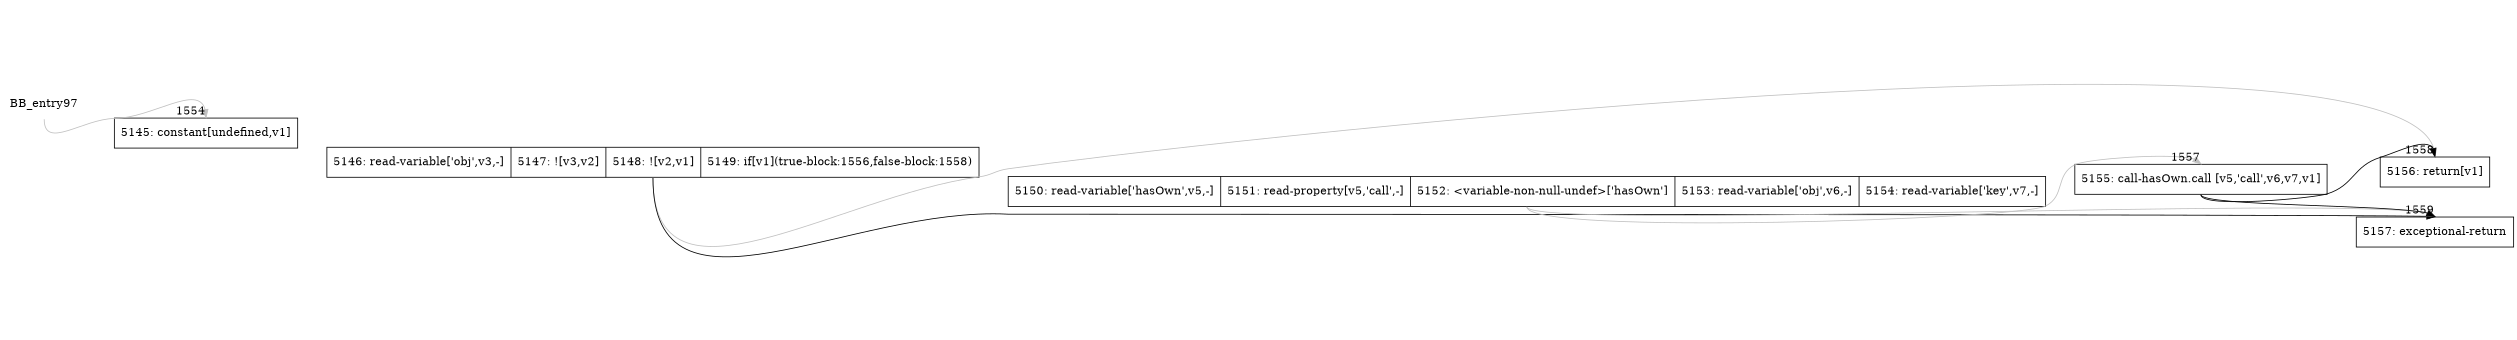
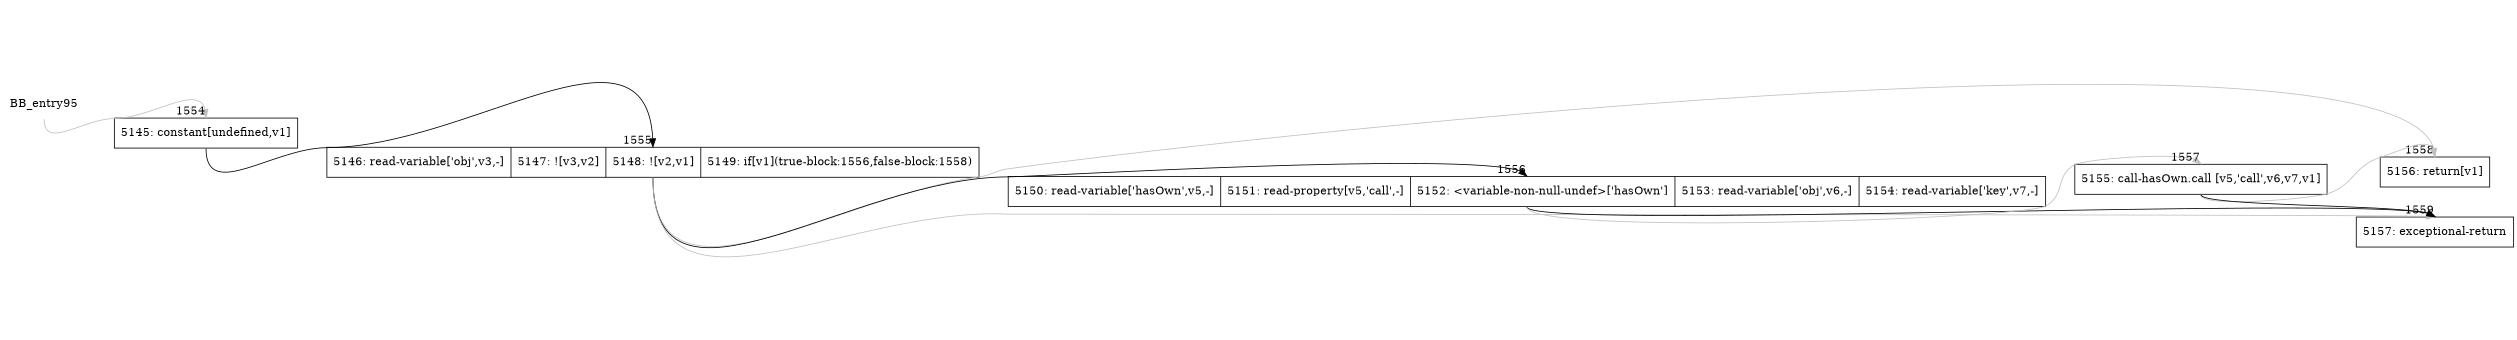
node "BB_entry97": label "BB_entry97" -> "BB_entry95"
edge "5145: constant[undefined,v1]" -> "5146: read-variable['obj',v3,-]": added
edge "5146: read-variable['obj',v3,-]" -> "5150: read-variable['hasOwn',v5,-]": added
edge "5155: call-hasOwn.call [v5,'call',v6,v7,v1]" -> "5156: return[v1]": color black -> gray
edge "5150: read-variable['hasOwn',v5,-]" -> "5157: exceptional-return": color gray -> black
edge "5146: read-variable['obj',v3,-]" -> "5157: exceptional-return": color black -> gray
